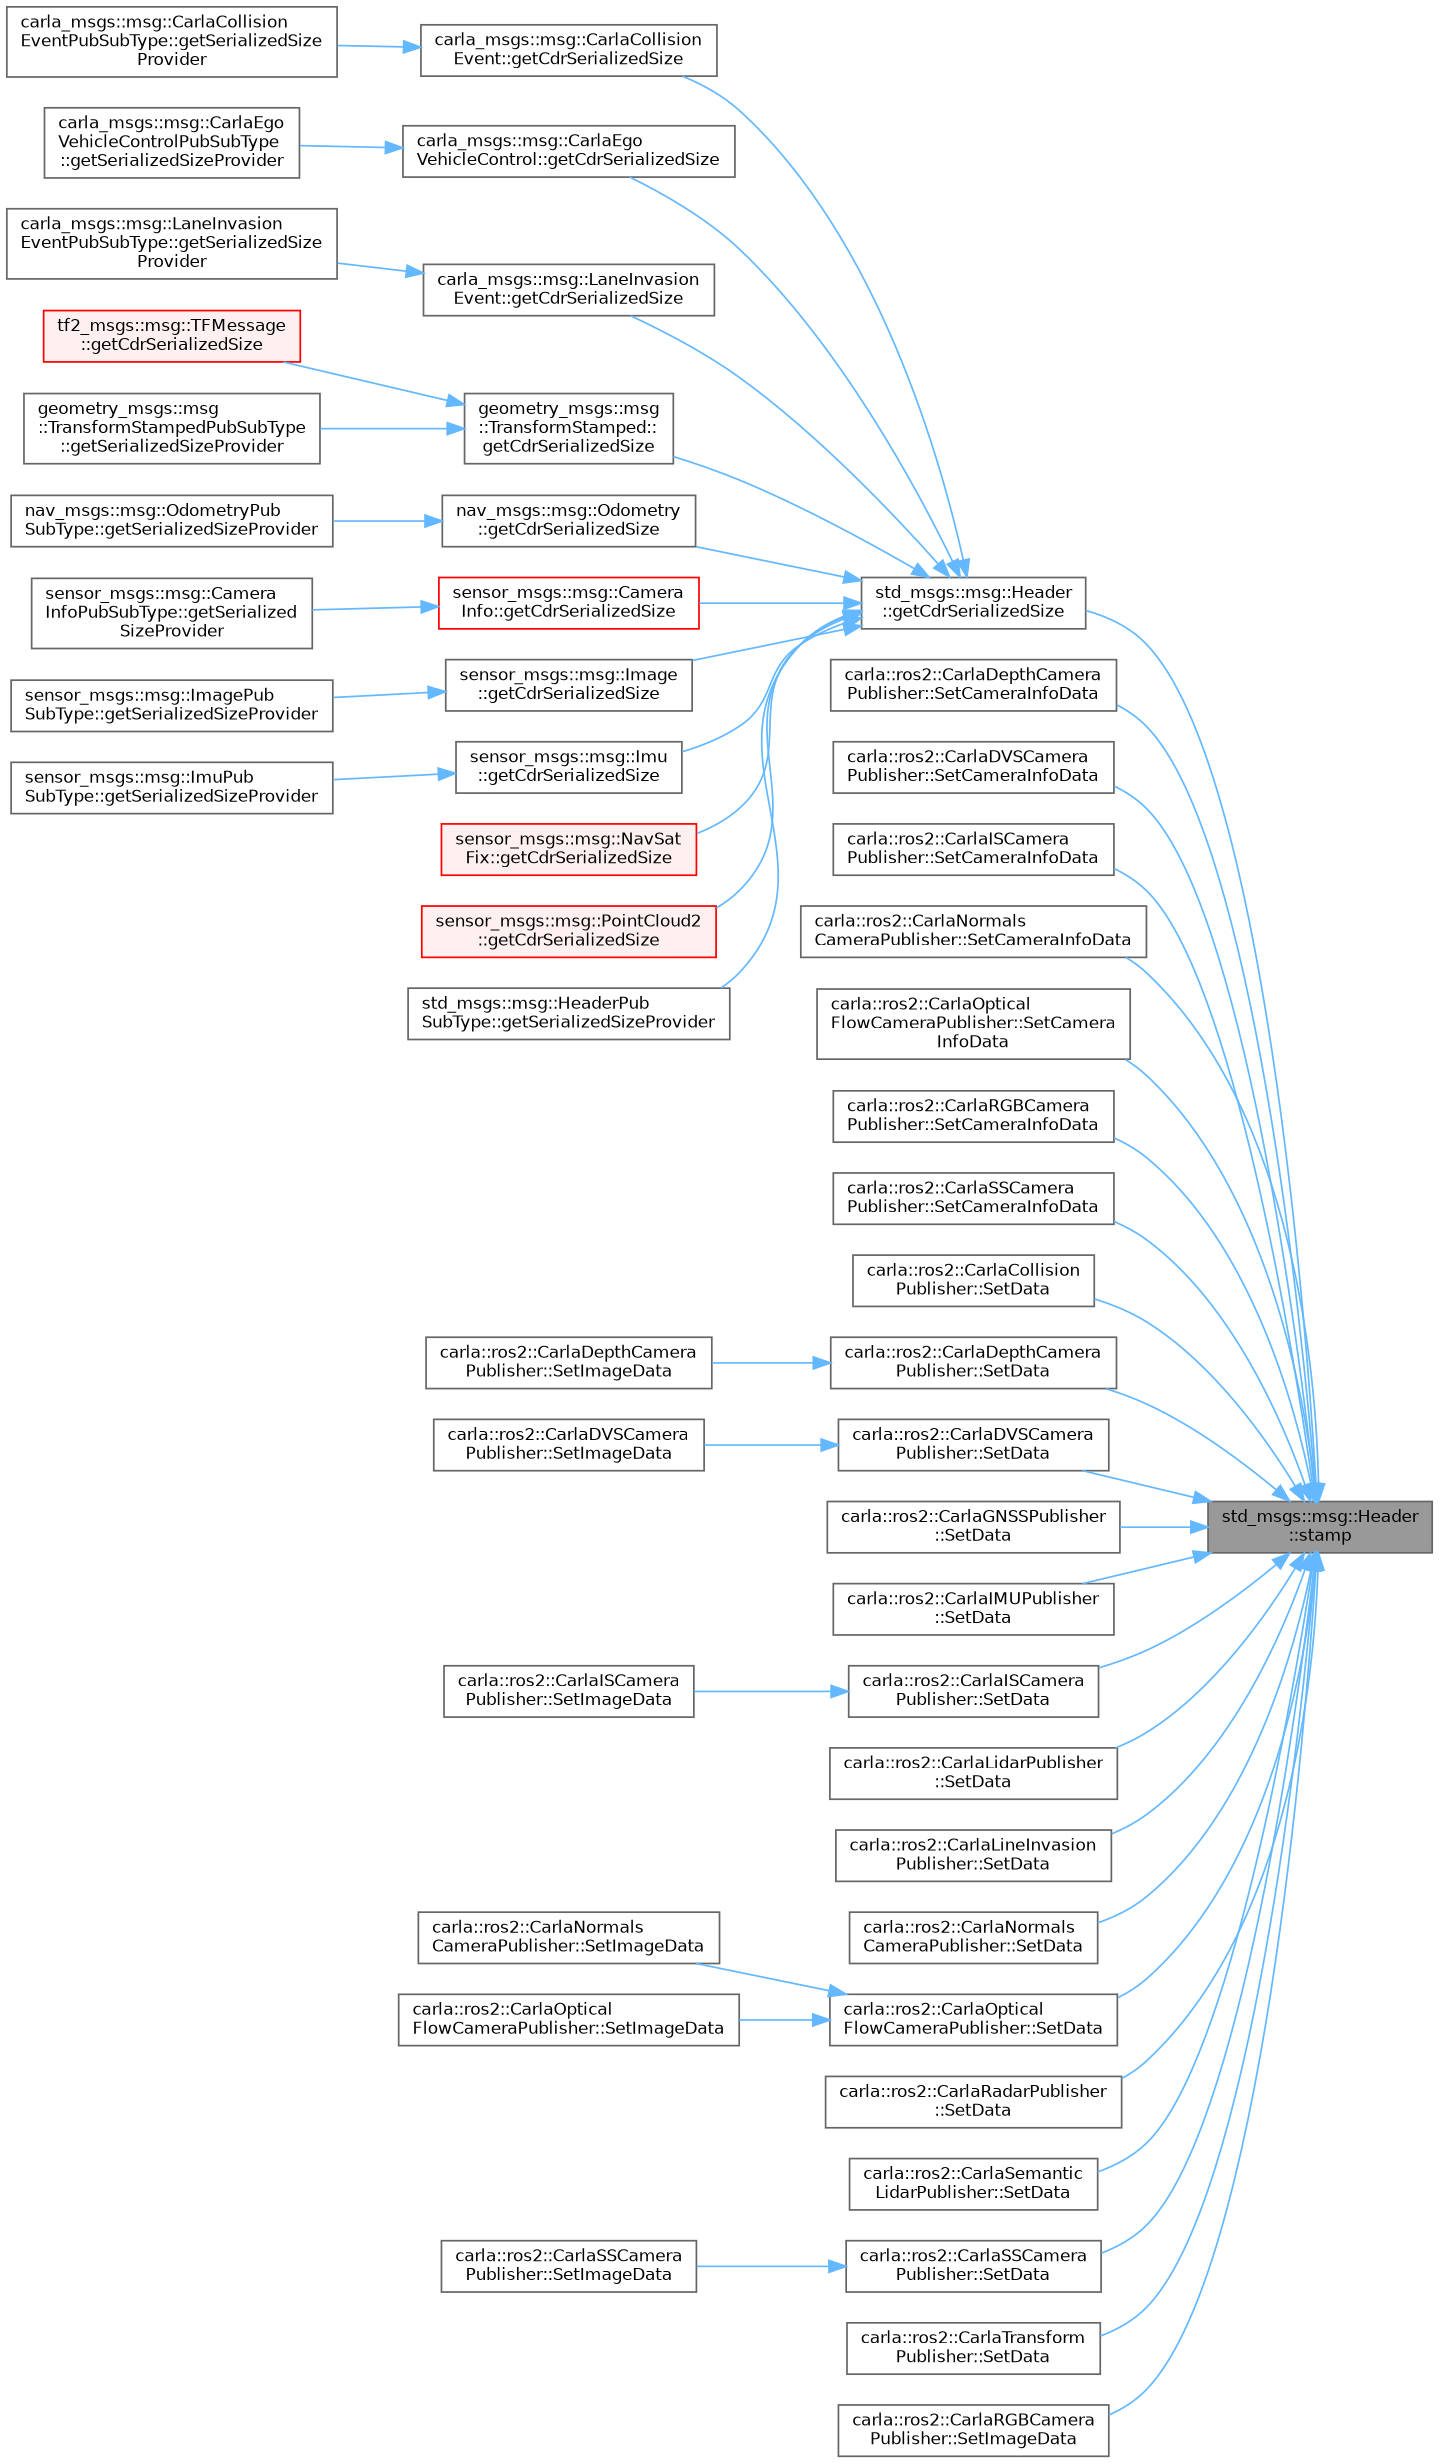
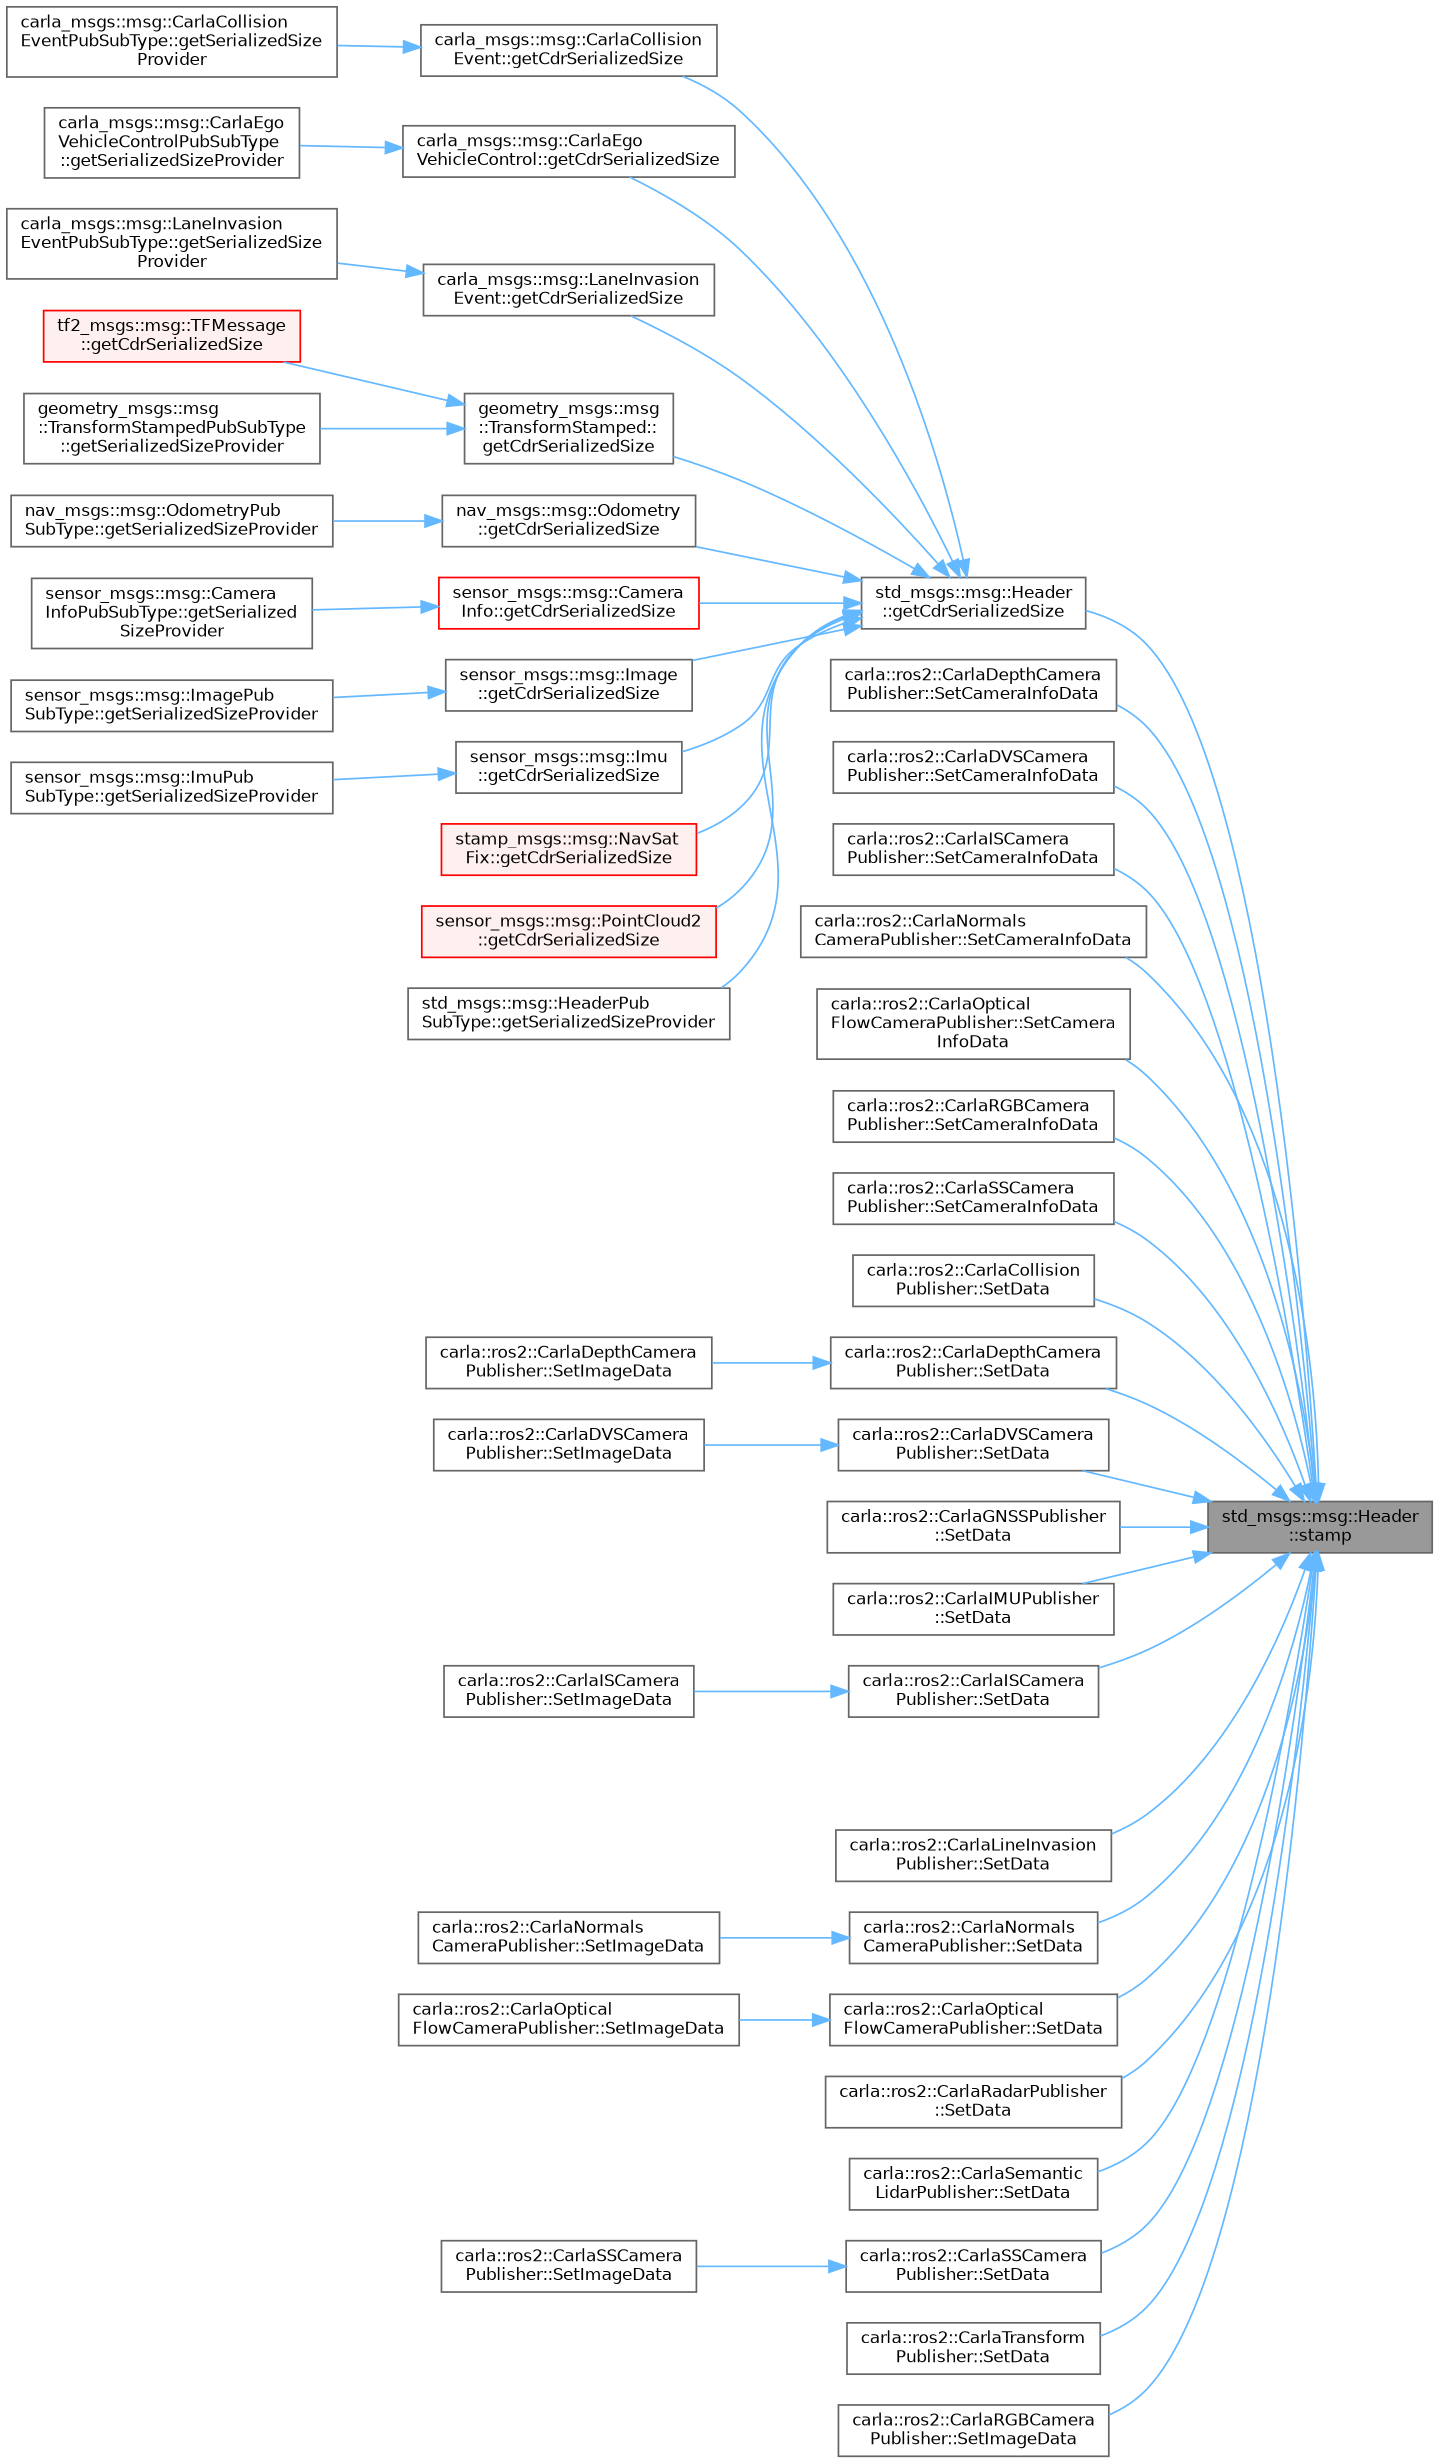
node "sensor_msgs::msg::NavSat Fix::getCdrSerializedSize": label "sensor_msgs::msg::NavSat Fix::getCdrSerializedSize" -> "stamp_msgs::msg::NavSat Fix::getCdrSerializedSize"
node "carla::ros2::CarlaLidarPublisher ::SetData": removed
edge "carla::ros2::CarlaNormals CameraPublisher::SetImageData" -> "carla::ros2::CarlaOptical FlowCameraPublisher::SetData": now "carla::ros2::CarlaNormals CameraPublisher::SetImageData" -> "carla::ros2::CarlaNormals CameraPublisher::SetData"
